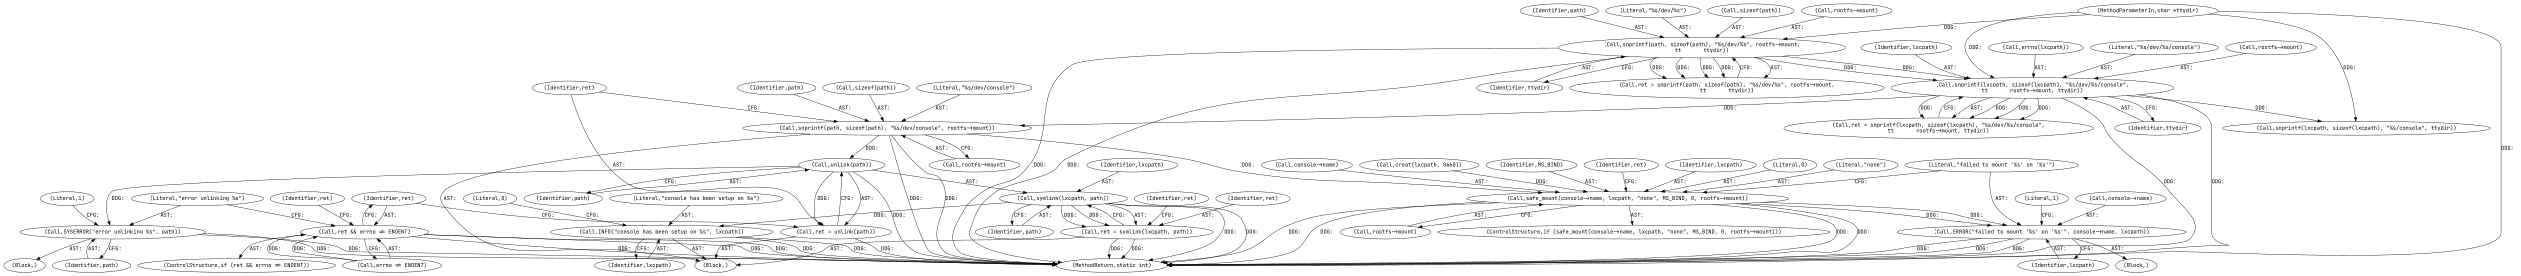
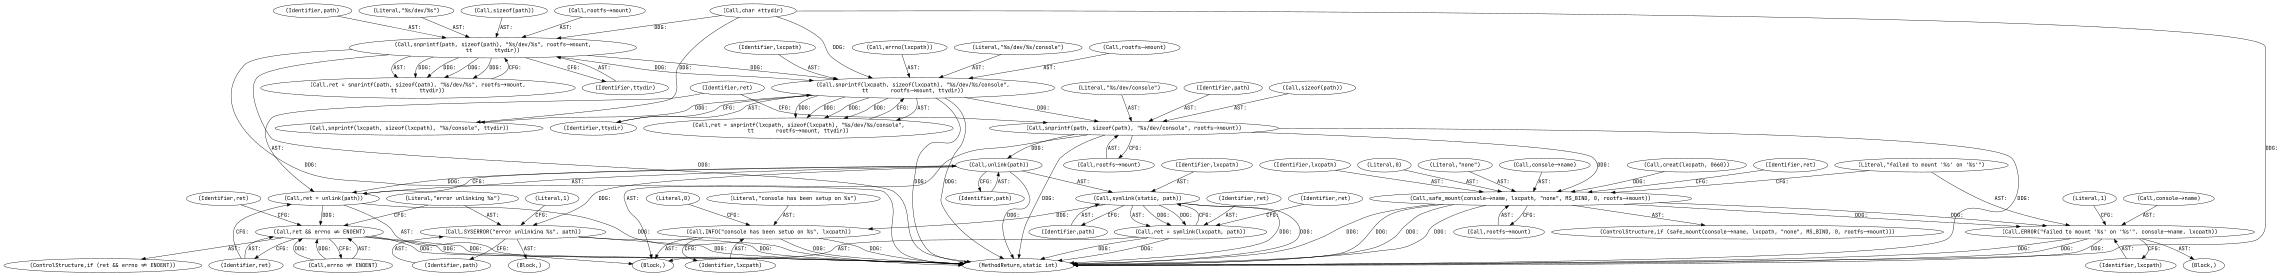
node "(MethodParameterIn,char *ttydir)": label "(MethodParameterIn,char *ttydir)" -> "(Call,char *ttydir)"
node "(Identifier,MS_BIND)": removed
node "(Call,symlink(lxcpath, path))": label "(Call,symlink(lxcpath, path))" -> "(Call,symlink(static, path))"
edge "(Call,ret = unlink(path))" -> "(Call,ret && errno != ENOENT)": added, label "DDG:"
